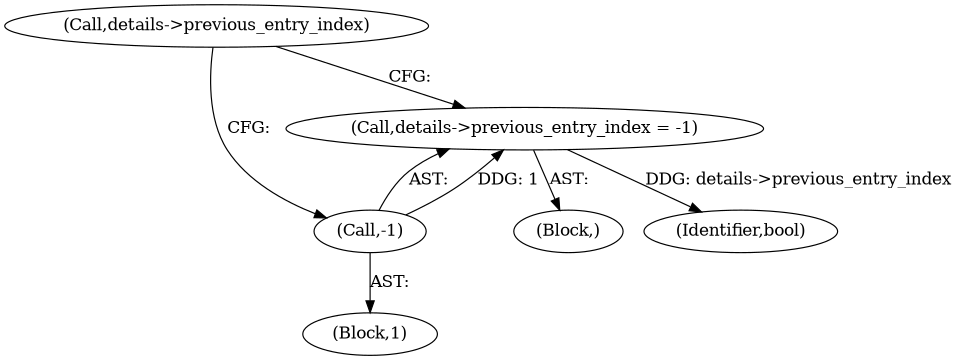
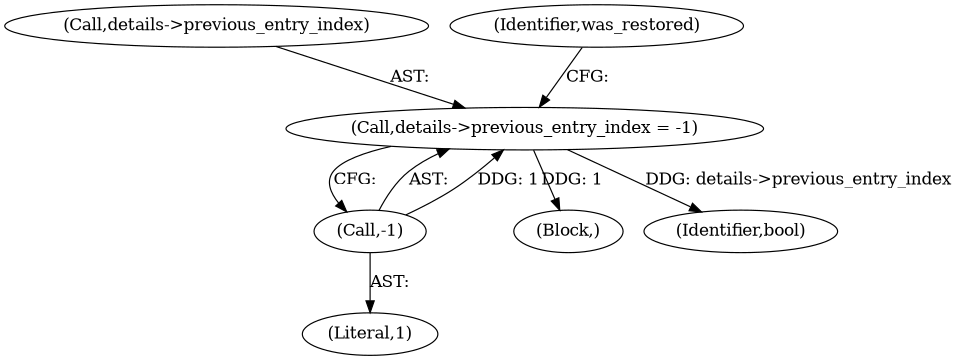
node "(Identifier,was_restored)": added
edge "(Call,details->previous_entry_index)" -> "(Call,details->previous_entry_index = -1)": label "CFG: " -> "AST: "
edge "(Call,details->previous_entry_index)" -> "(Call,-1)": now "(Call,details->previous_entry_index = -1)" -> "(Call,-1)"
edge "(Call,details->previous_entry_index = -1)" -> "(Block,)": label "AST: " -> "DDG: 1"
node "(Block,1)": label "(Block,1)" -> "(Literal,1)"
